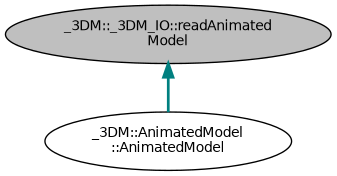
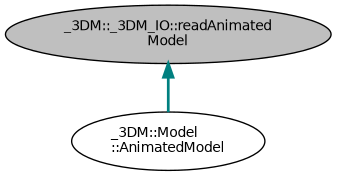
node "_3DM::AnimatedModel ::AnimatedModel": label "_3DM::AnimatedModel ::AnimatedModel" -> "_3DM::Model ::AnimatedModel"
